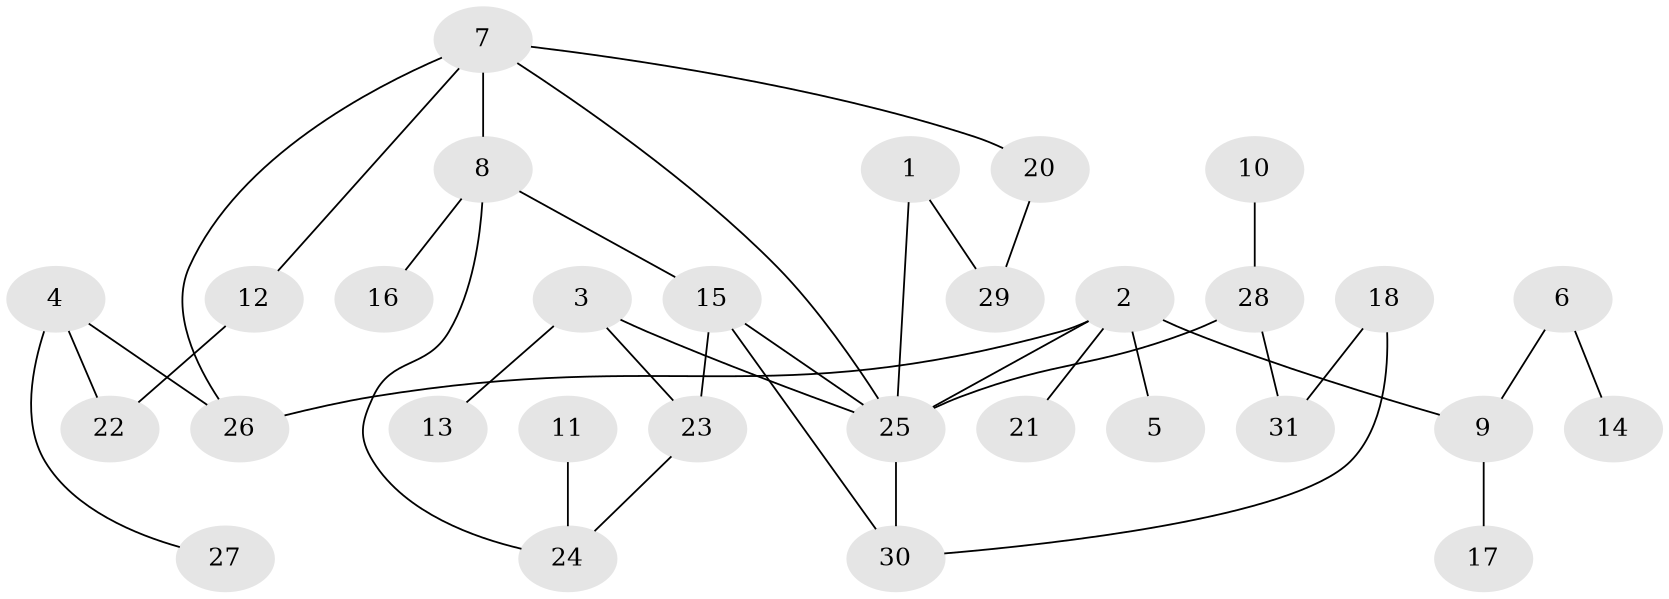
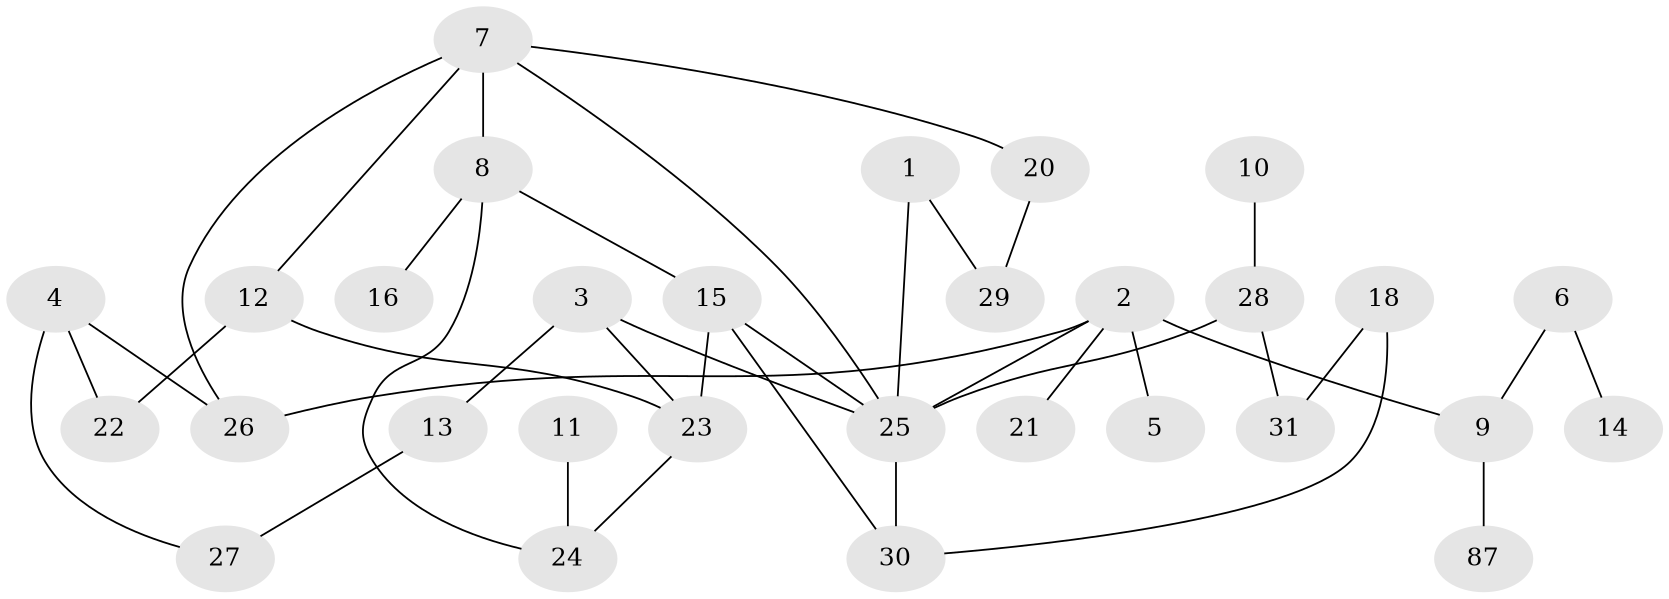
edge "12" -- "23": added
edge "13" -- "27": added
node "17": label "17" -> "87"
